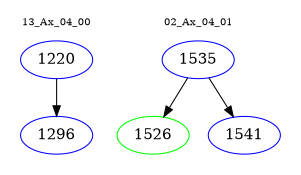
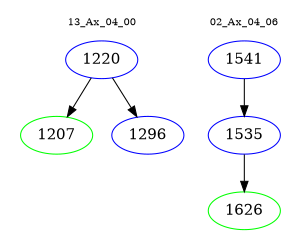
cluster "02_Ax_04_01": label "02_Ax_04_01" -> "02_Ax_04_06"
edge "1535" -> "1541": reversed
node "1207": added
node "1526": label "1526" -> "1626"
